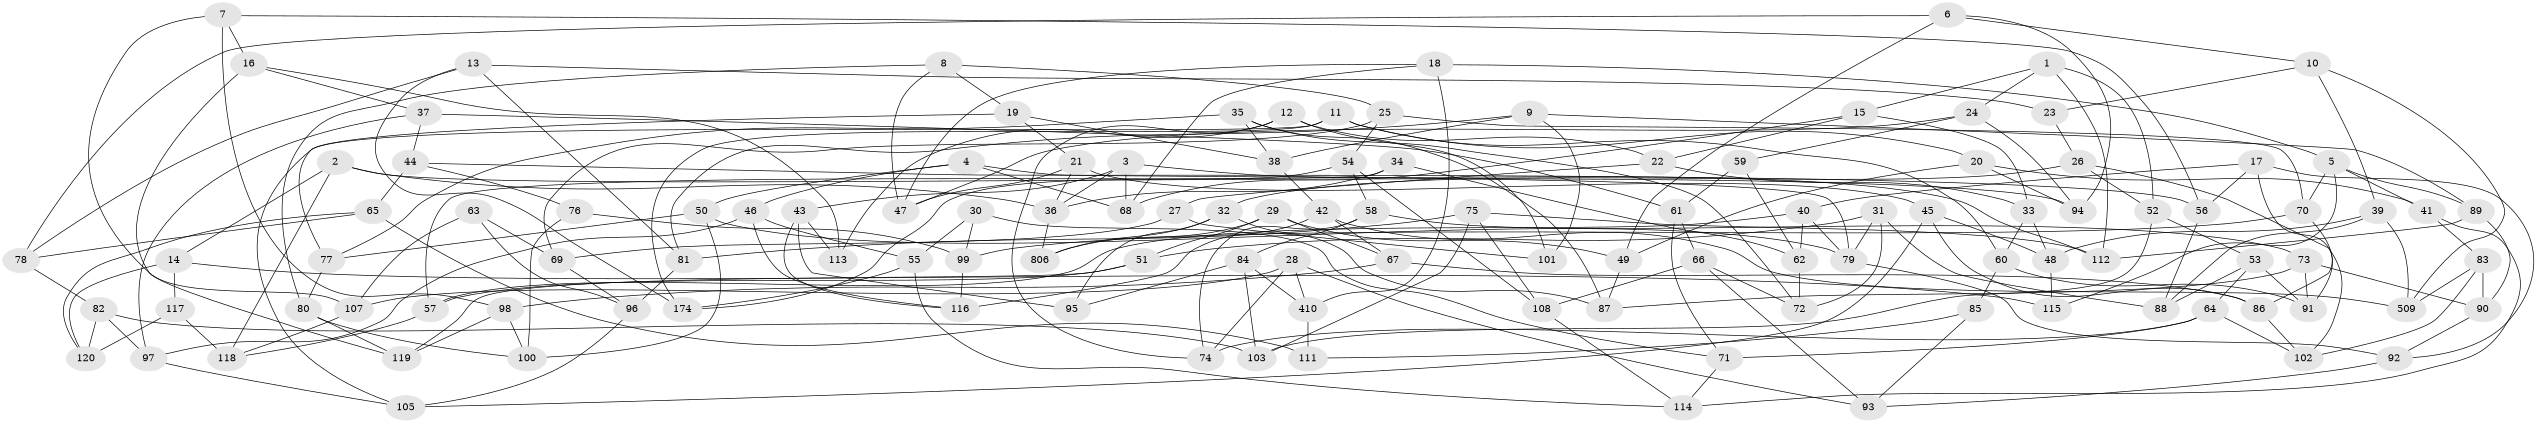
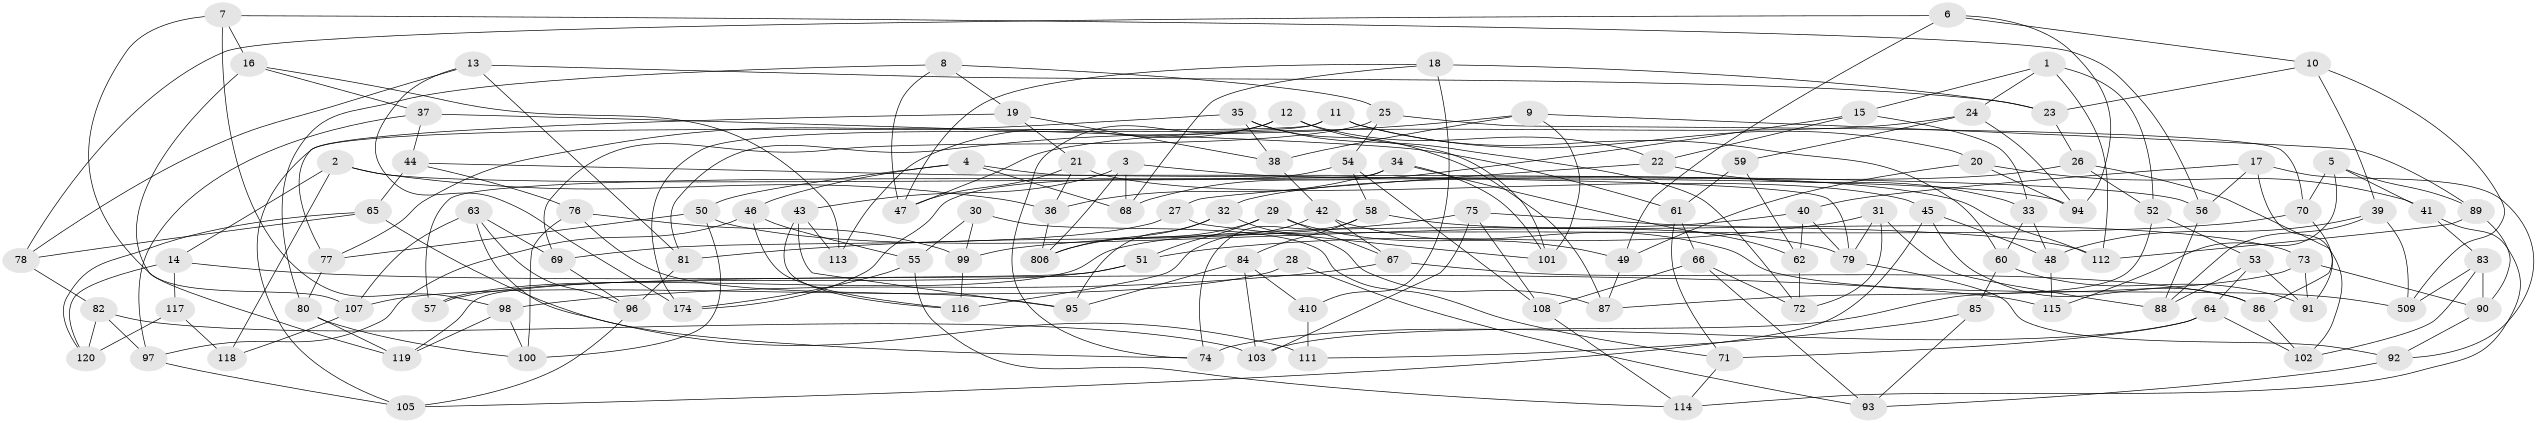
edge "18" -- "5": now "18" -- "23"
edge "3" -- "36": now "3" -- "806"
edge "34" -- "101": added
edge "28" -- "410": removed
edge "76" -- "95": added
edge "28" -- "74": now "63" -- "74"
edge "57" -- "118": removed
